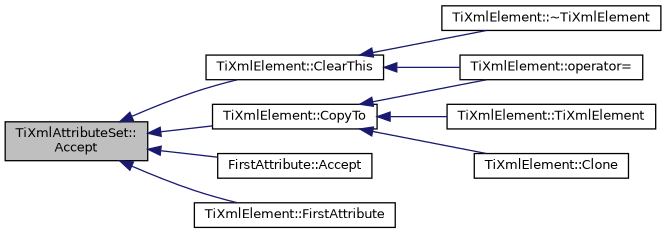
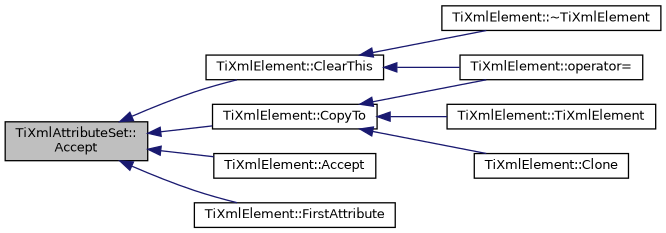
node "FirstAttribute::Accept": label "FirstAttribute::Accept" -> "TiXmlElement::Accept"
